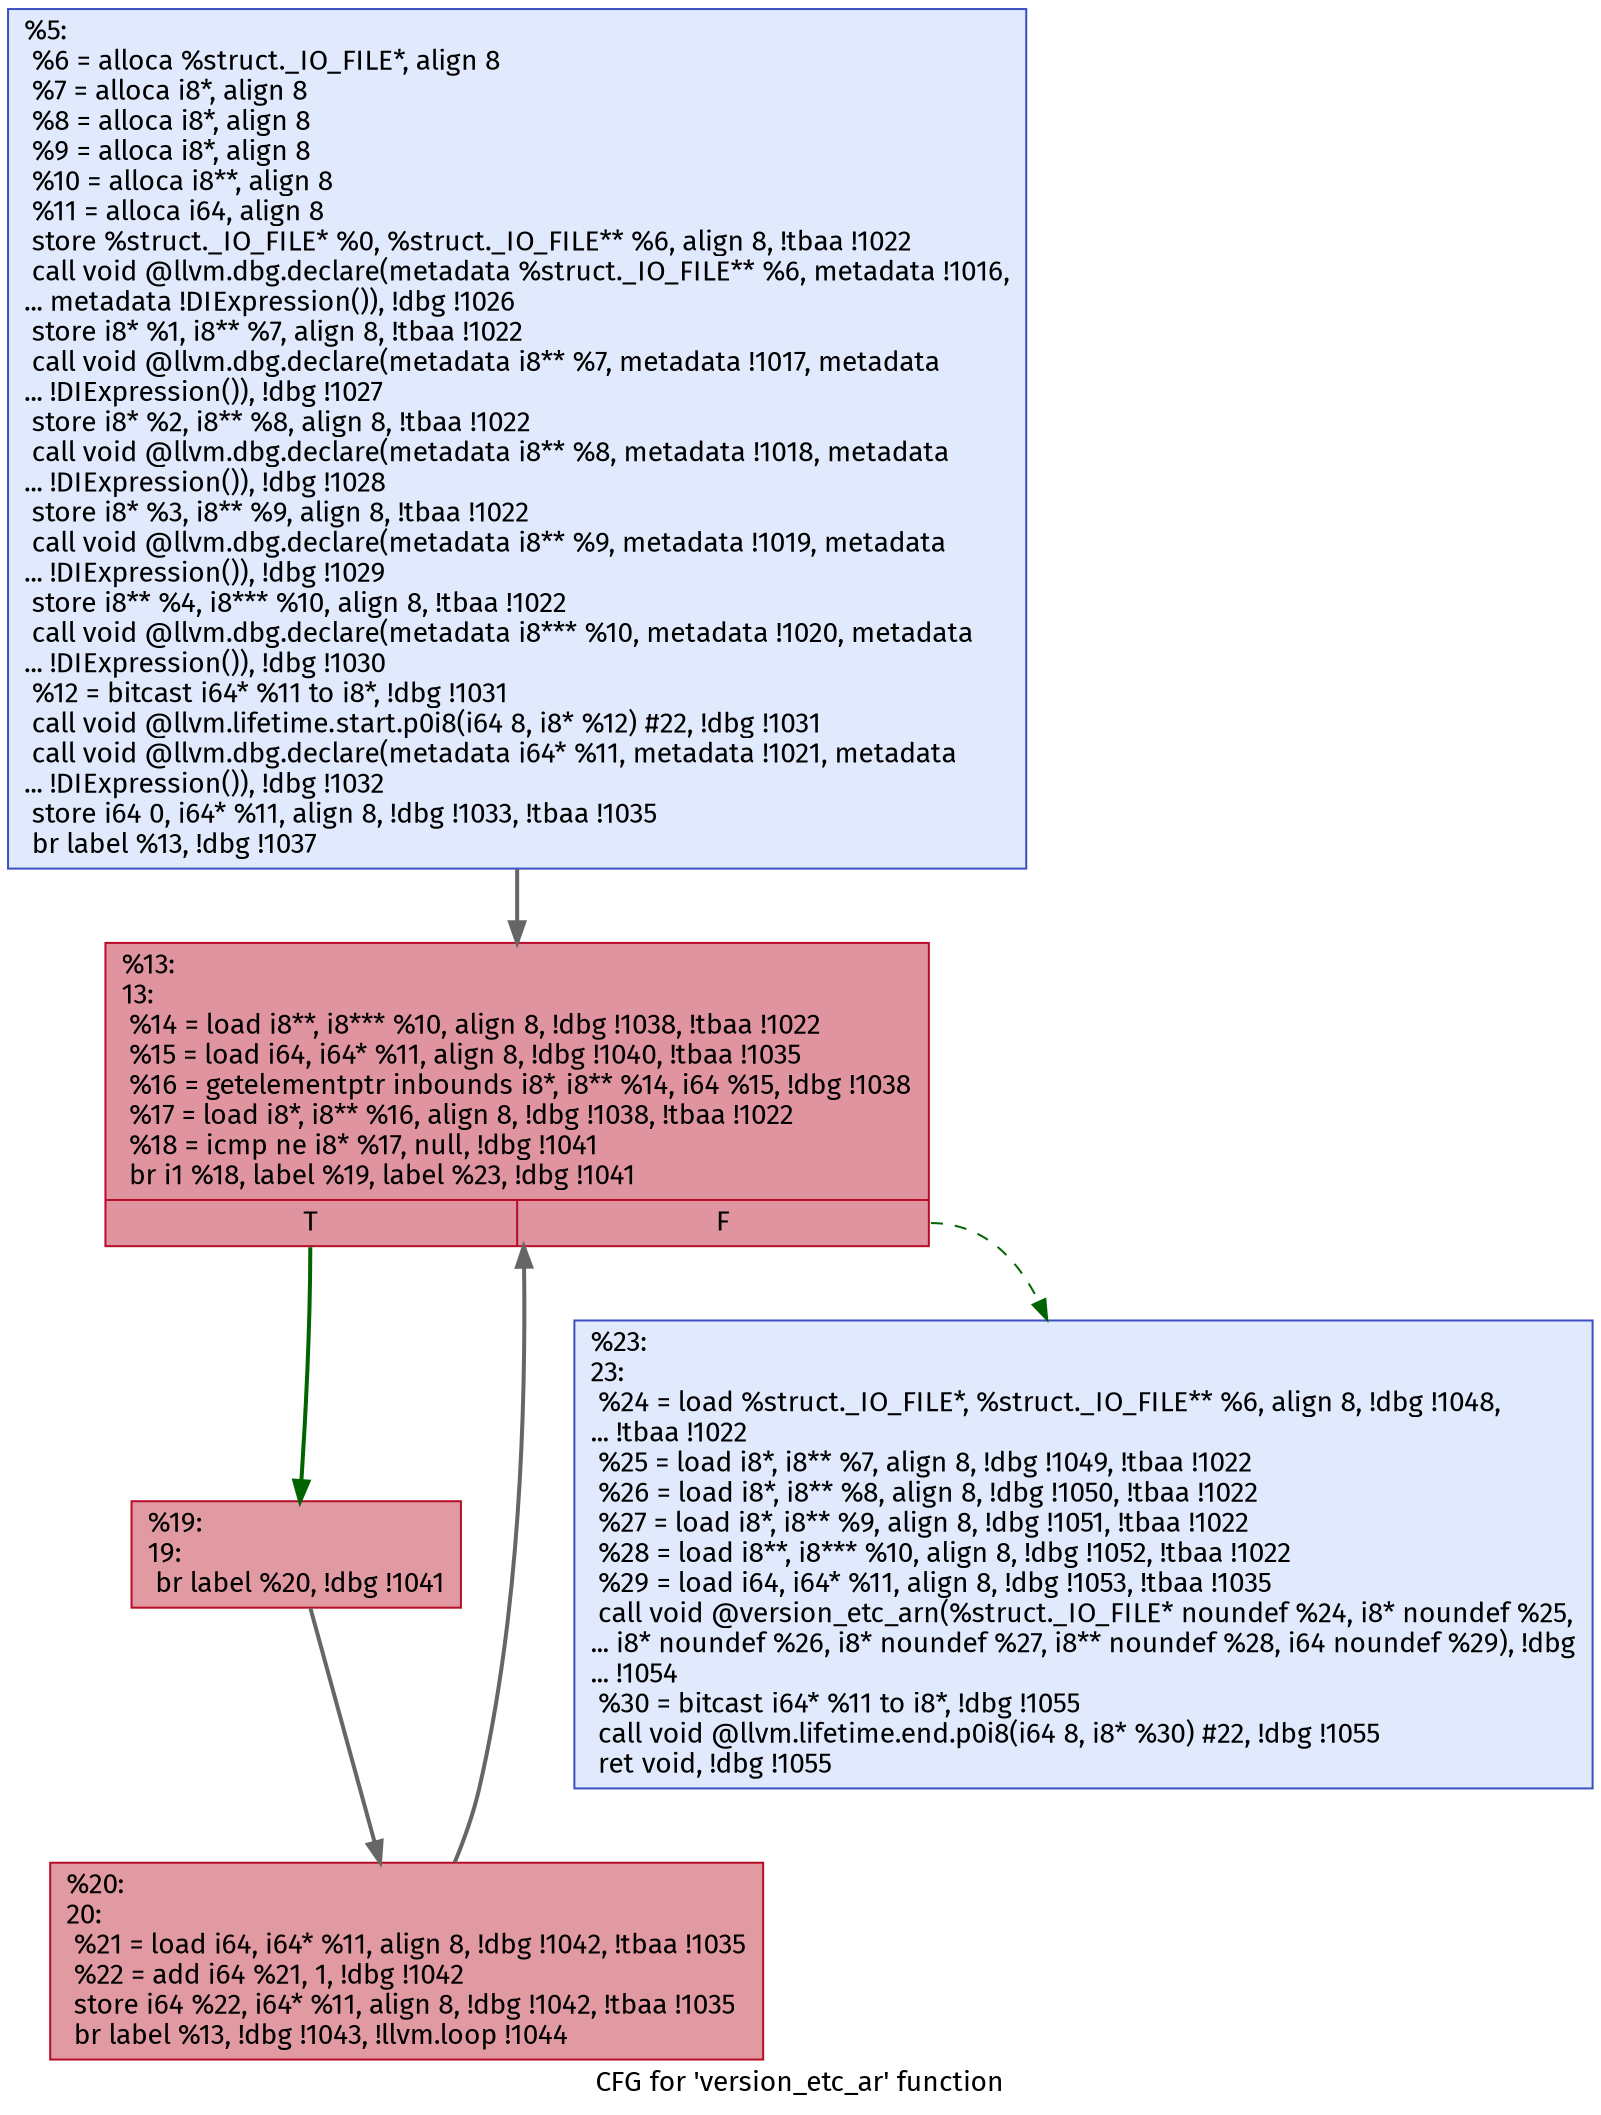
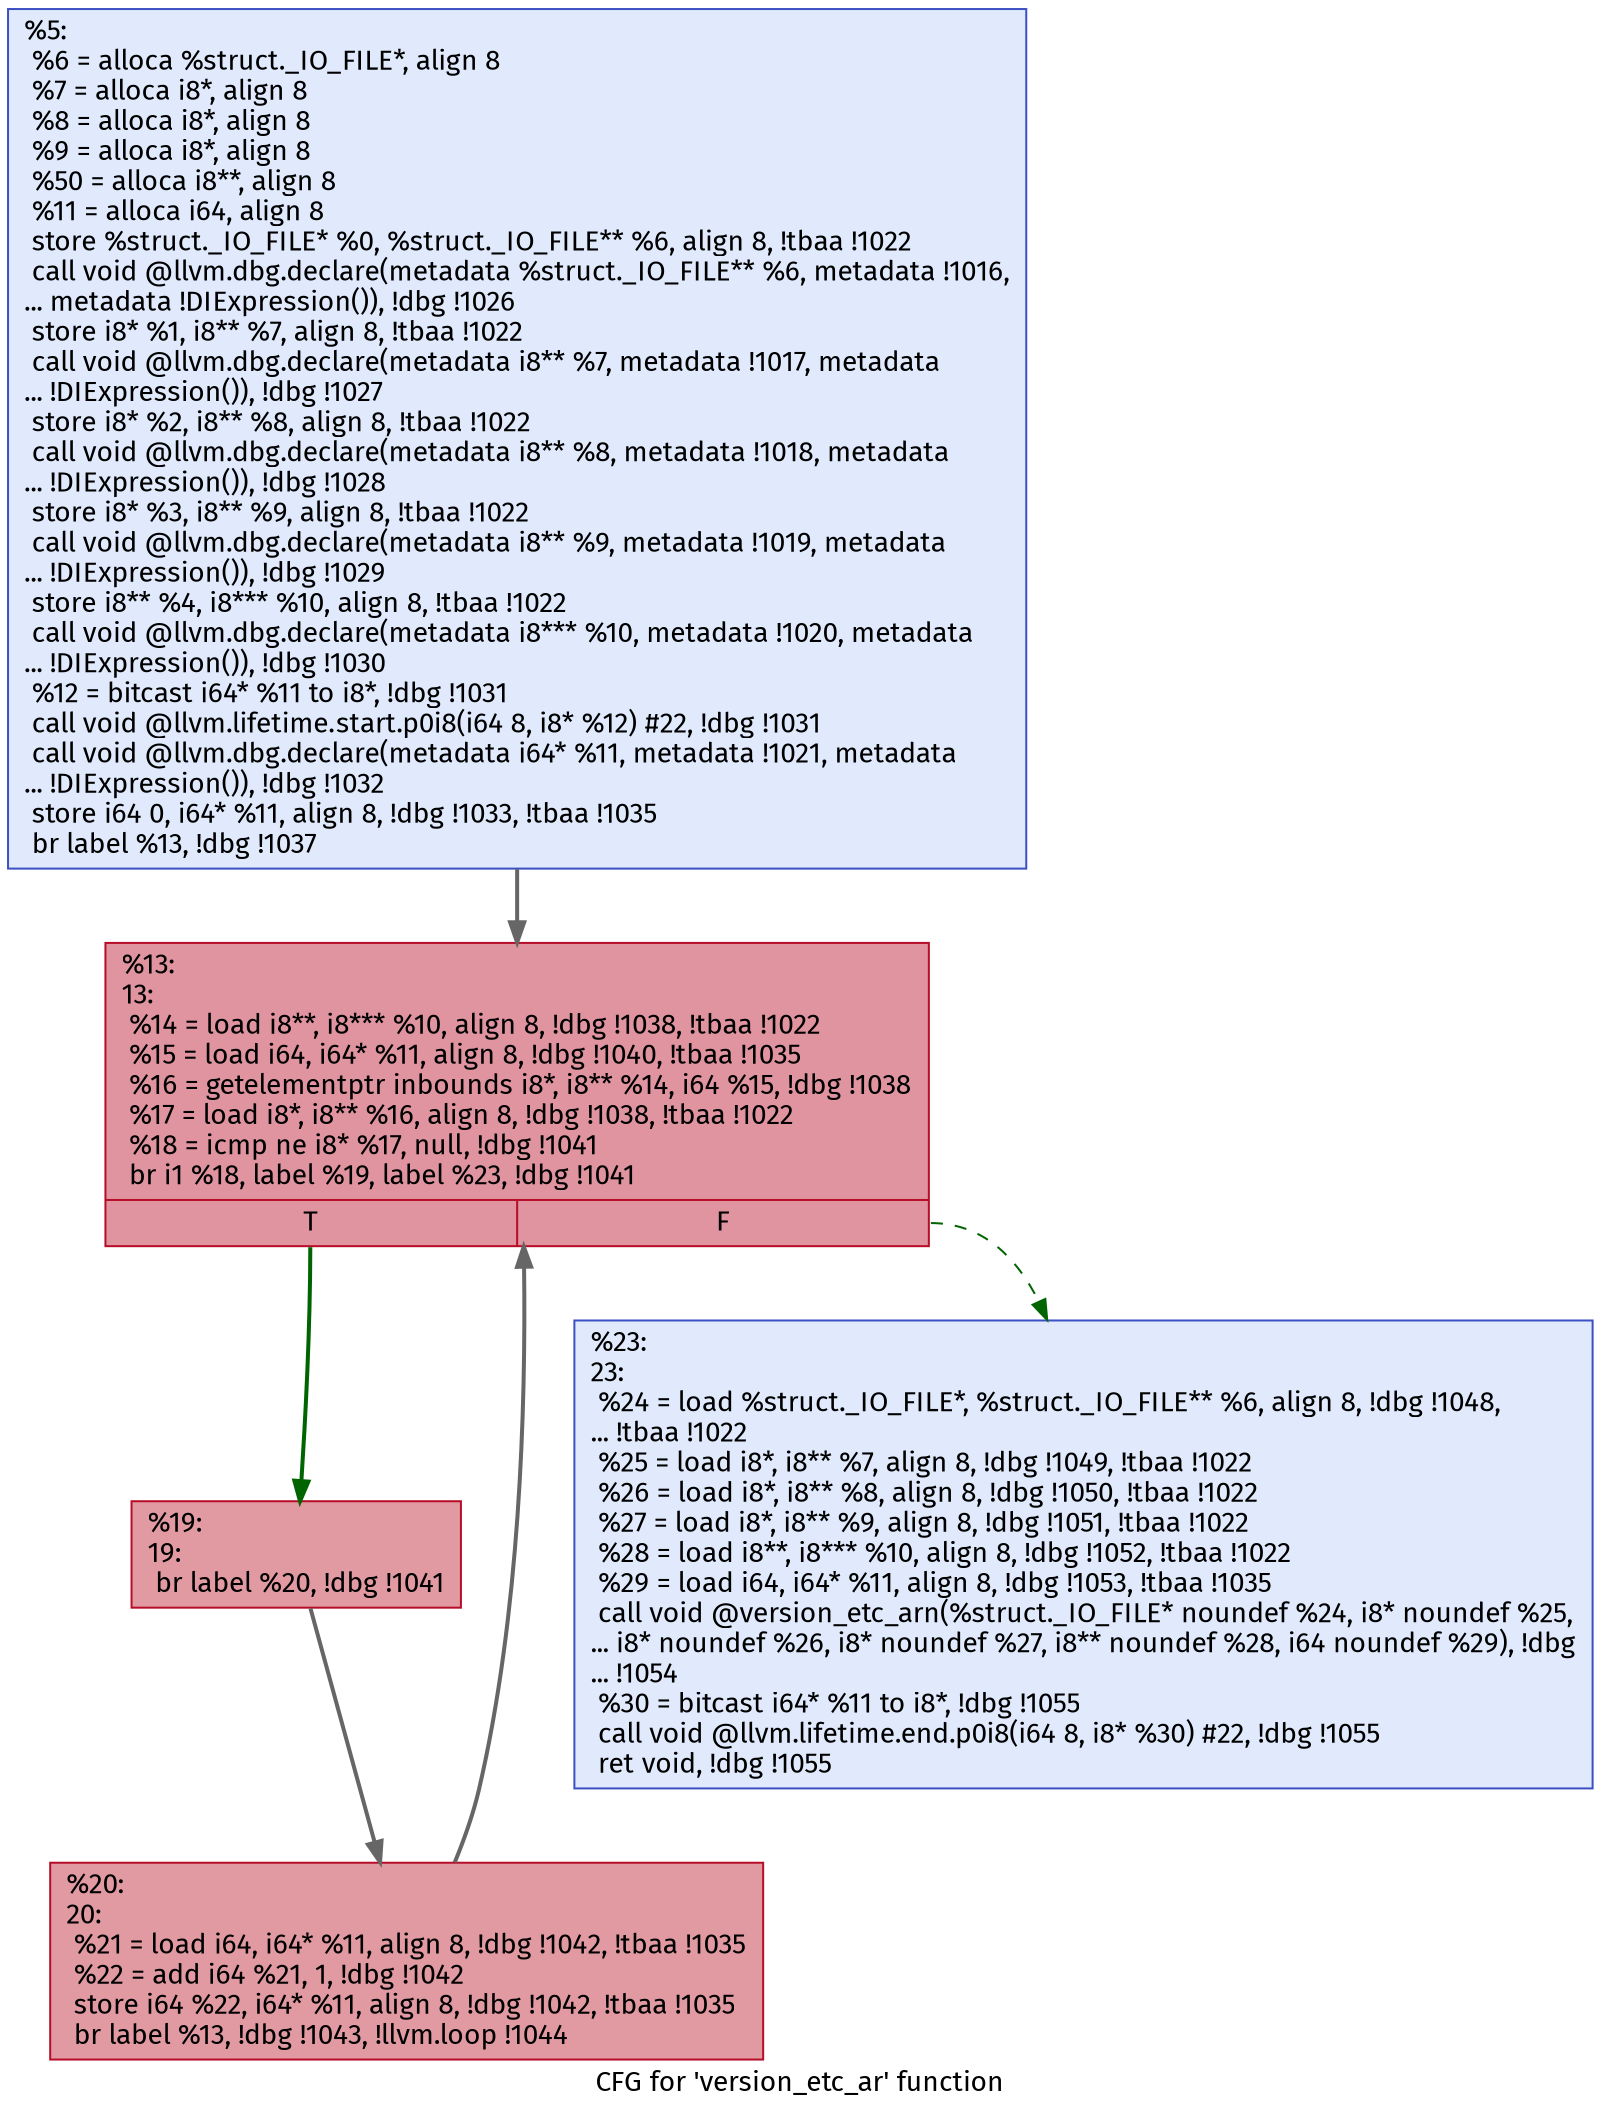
node "%5:": text "%10 = alloca i8**, align 8" -> "%50 = alloca i8**, align 8"
